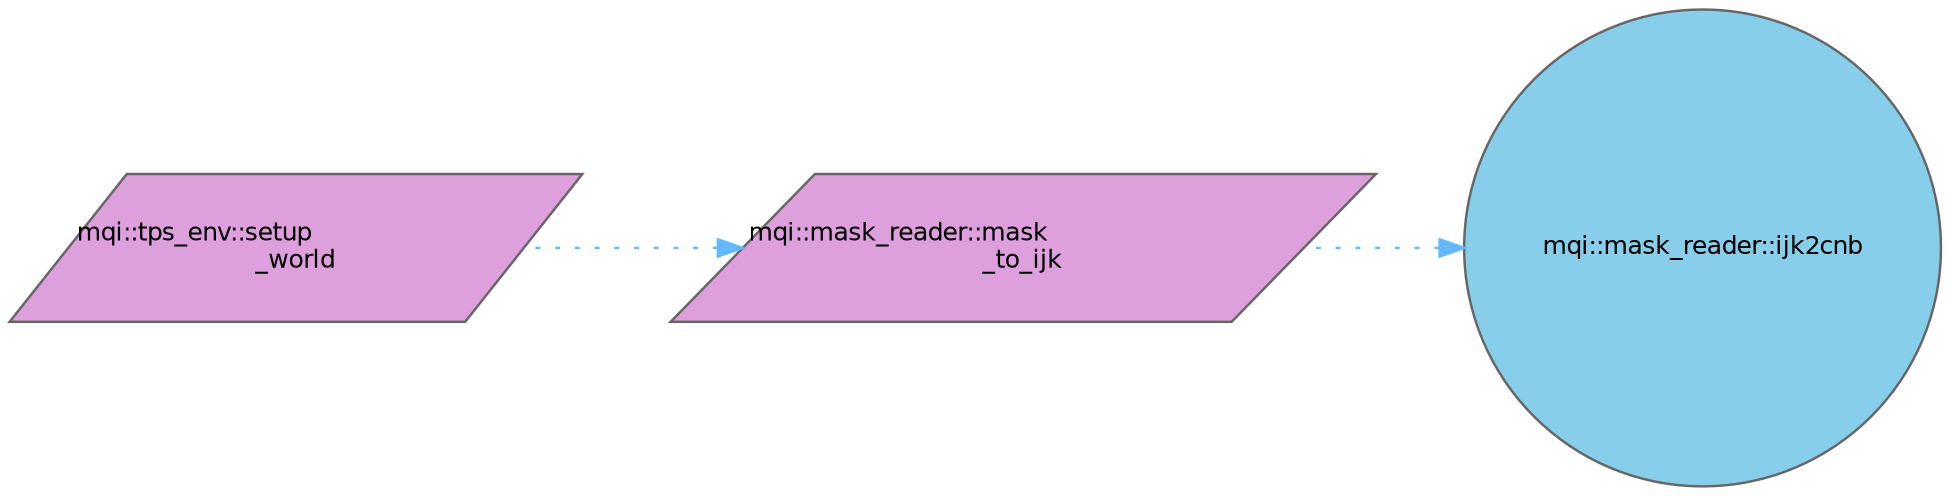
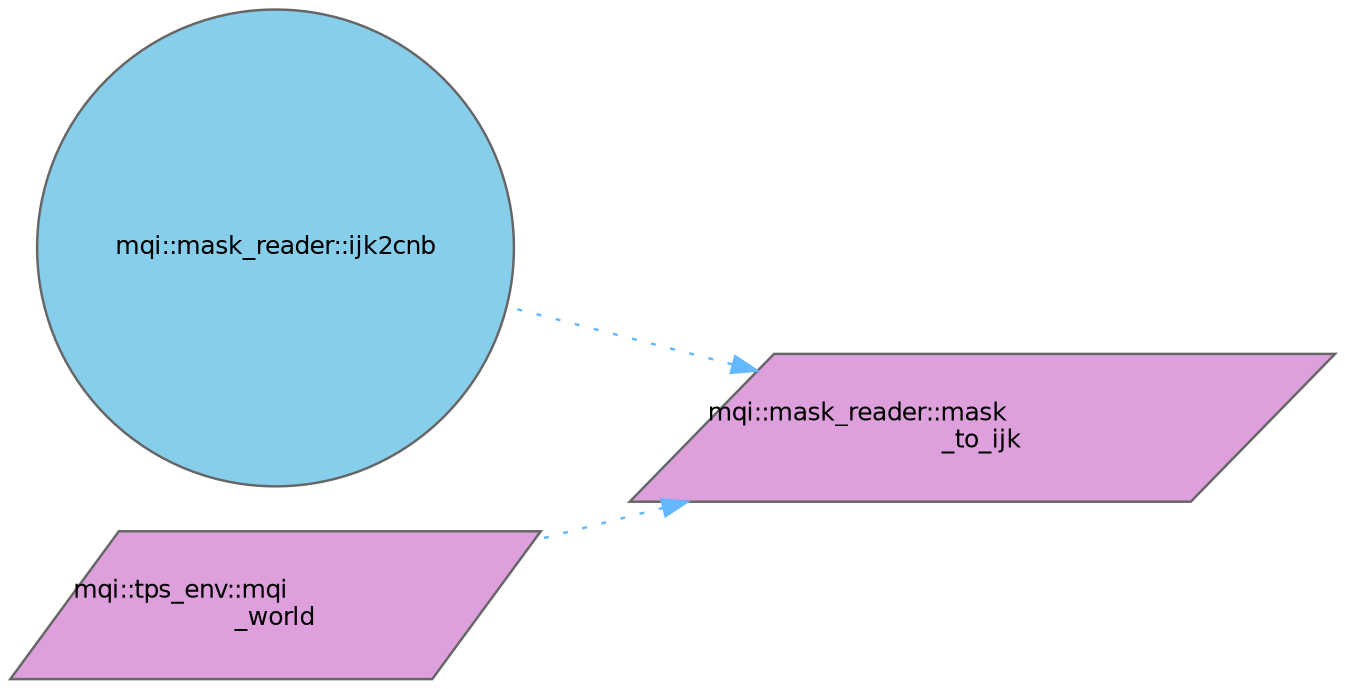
node "mqi::tps_env::setup _world": label "mqi::tps_env::setup _world" -> "mqi::tps_env::mqi _world"
edge "mqi::mask_reader::mask _to_ijk" -> "mqi::mask_reader::ijk2cnb": reversed
